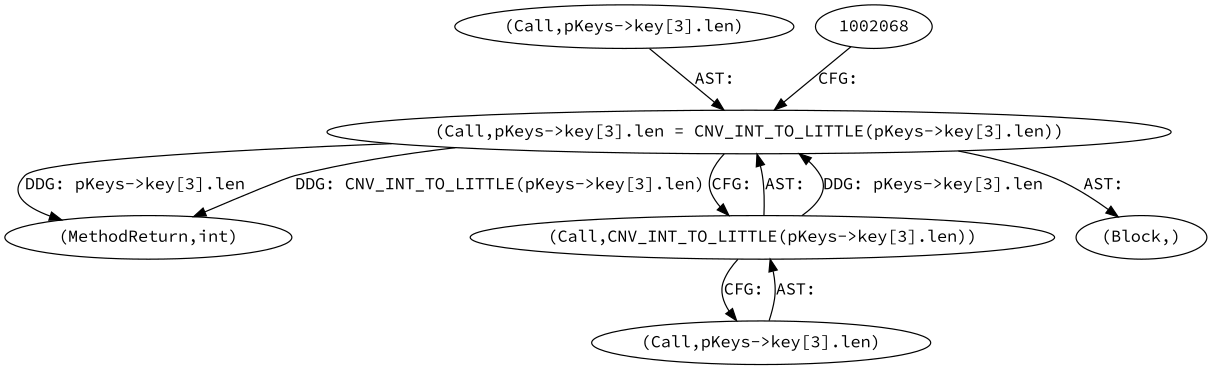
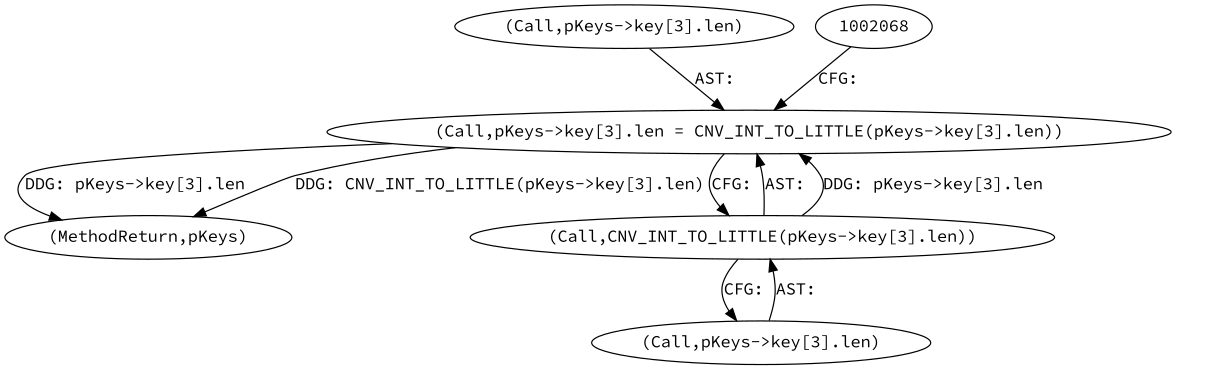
node "(MethodReturn,int)": label "(MethodReturn,int)" -> "(MethodReturn,pKeys)"
node "(Block,)": removed
